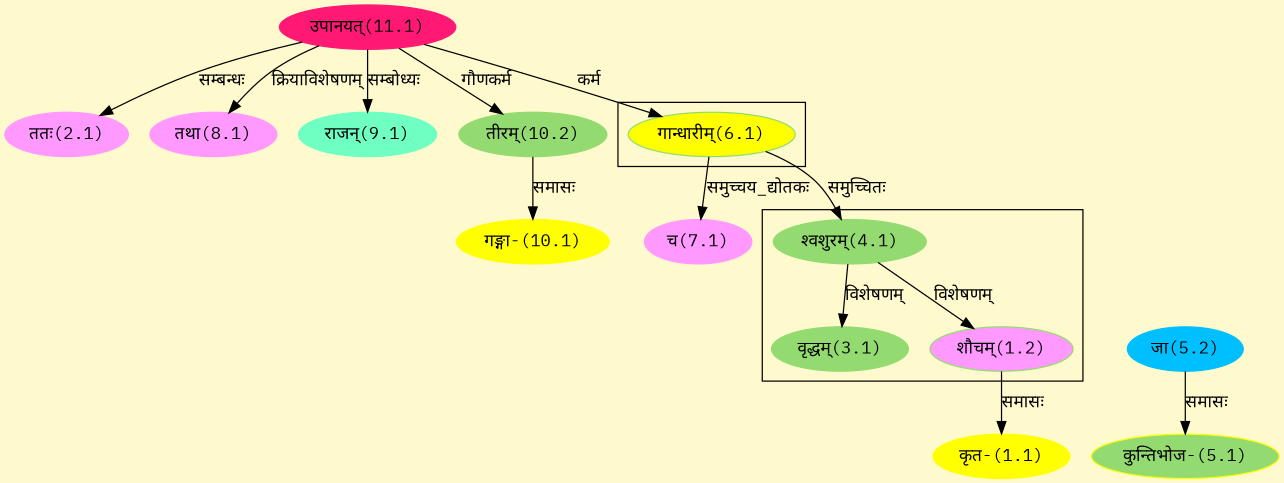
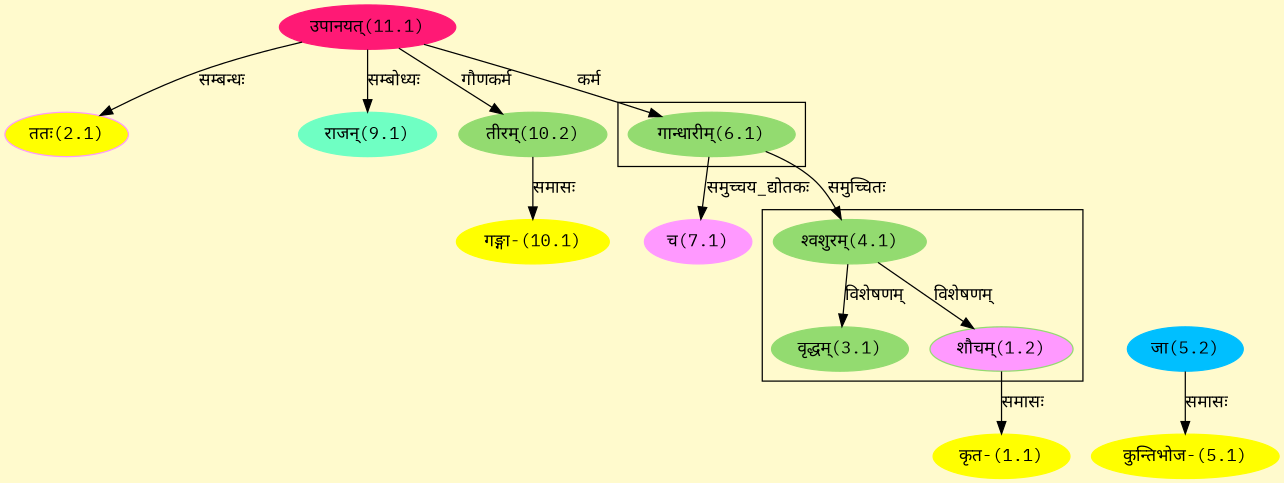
node "ततः(2.1)": fillcolor #ff99ff -> #ffff00
node "तथा(8.1)": removed
node "गान्धारीम्(6.1)": fillcolor #ffff00 -> #93db70
node "कुन्तिभोज-(5.1)": fillcolor #93db70 -> #ffff00
